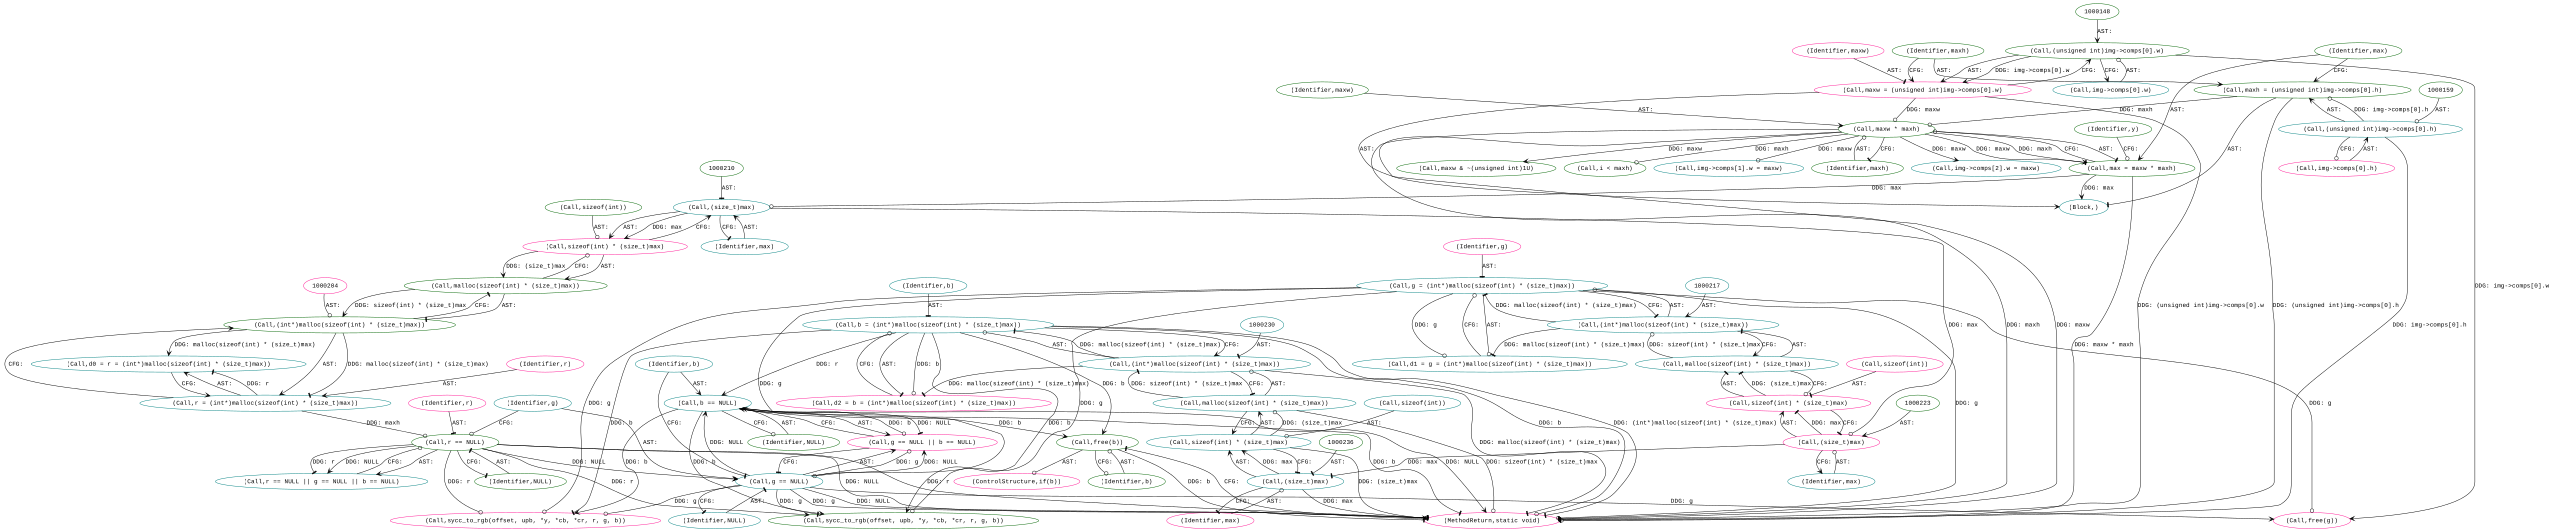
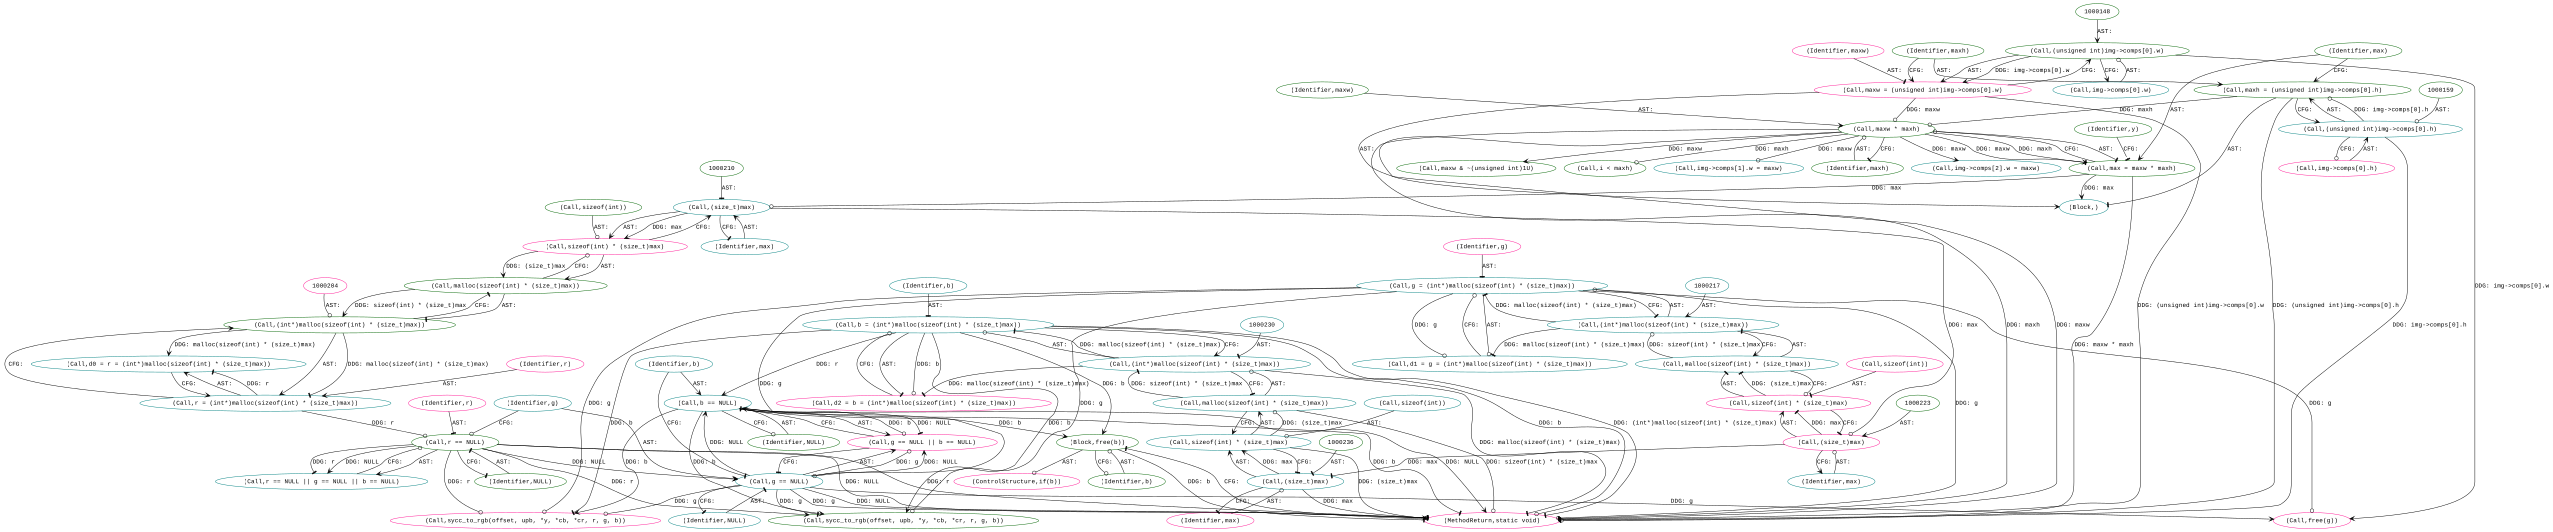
edge "(Call,maxh = (unsigned int)img->comps[0].h)" -> "(Call,(unsigned int)img->comps[0].h)": added, label "CFG:"
edge "(Identifier,y)" -> "(Call,max = maxw * maxh)": arrowhead odot -> tee
edge "(Call,g == NULL || b == NULL)" -> "(Call,b == NULL)": arrowhead vee -> tee
edge "(Call,r = (int*)malloc(sizeof(int) * (size_t)max))" -> "(Call,r == NULL)": label "DDG: maxh" -> "DDG: r"
node "(Call,free(b))": label "(Call,free(b))" -> "(Block,free(b))"
